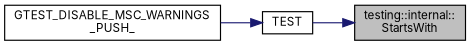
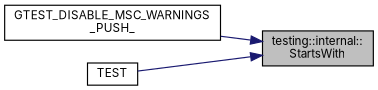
edge "GTEST_DISABLE_MSC_WARNINGS _PUSH_" -> "TEST": now "GTEST_DISABLE_MSC_WARNINGS _PUSH_" -> "testing::internal:: StartsWith"
